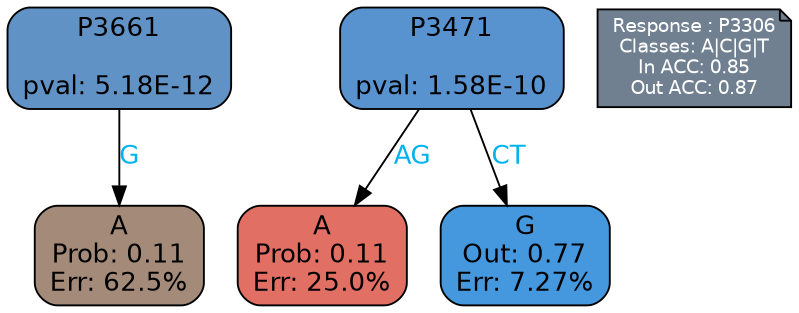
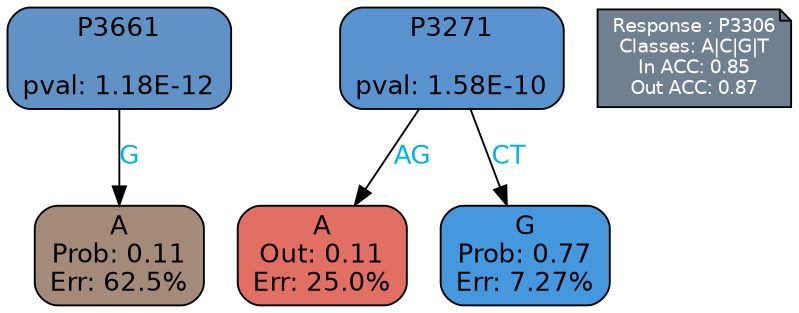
node "P3661 pval: 5.18E-12": label "P3661 pval: 5.18E-12" -> "P3661 pval: 1.18E-12"
node "P3471 pval: 1.58E-10": label "P3471 pval: 1.58E-10" -> "P3271 pval: 1.58E-10"
node "A Prob: 0.11 Err: 25.0%": label "A Prob: 0.11 Err: 25.0%" -> "A Out: 0.11 Err: 25.0%"
node "G Out: 0.77 Err: 7.27%": label "G Out: 0.77 Err: 7.27%" -> "G Prob: 0.77 Err: 7.27%"
